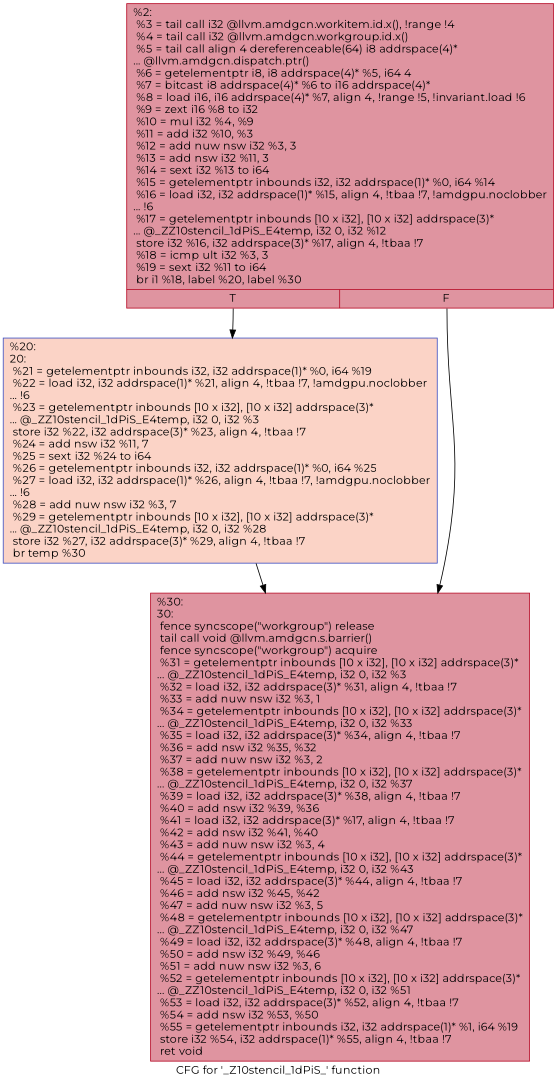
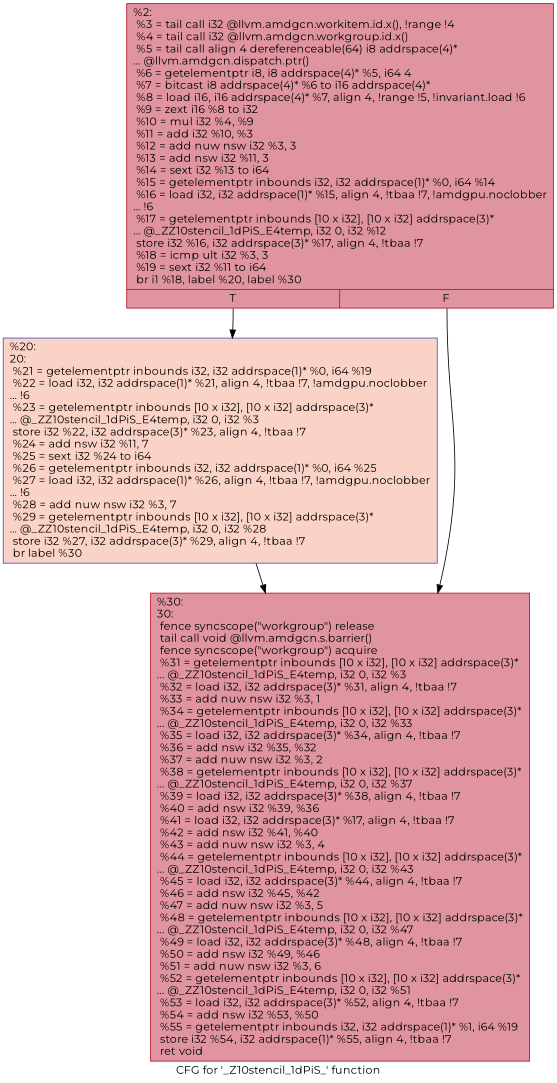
node "%20:": text "br temp %30" -> "br label %30"
